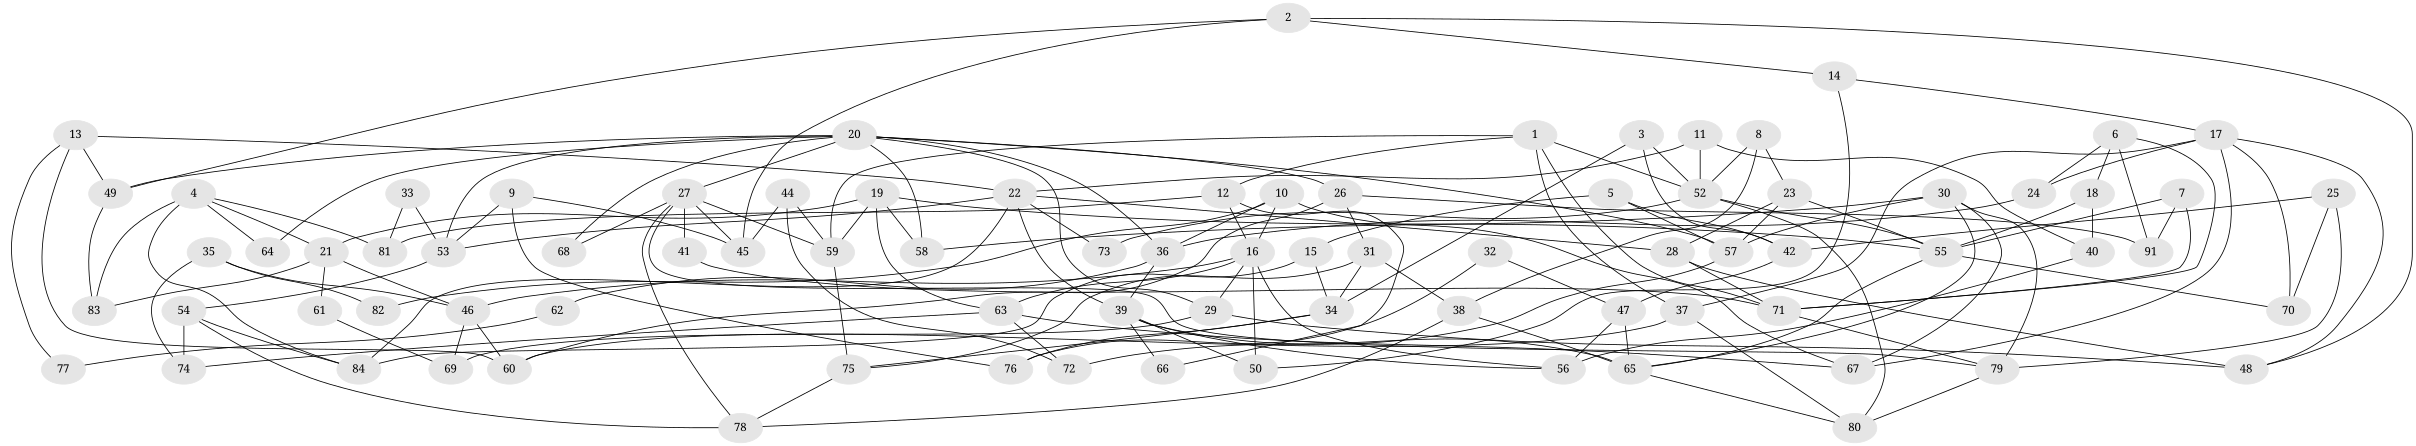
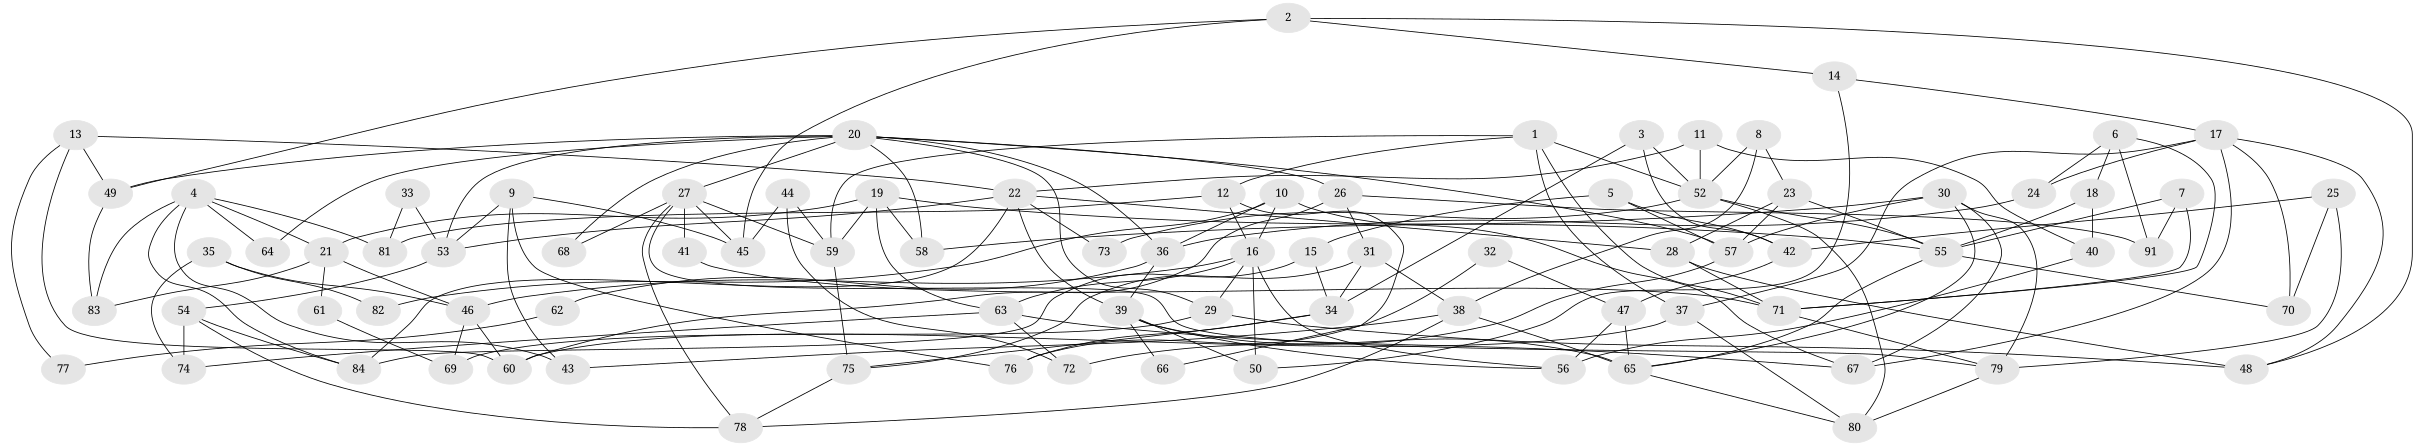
node "43": added
